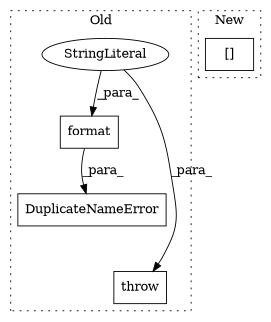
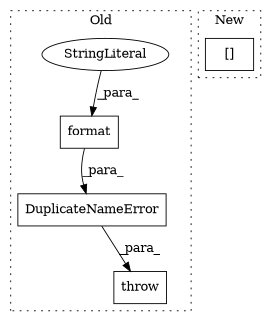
edge "StringLiteral" -> "throw": now "DuplicateNameError" -> "throw"
